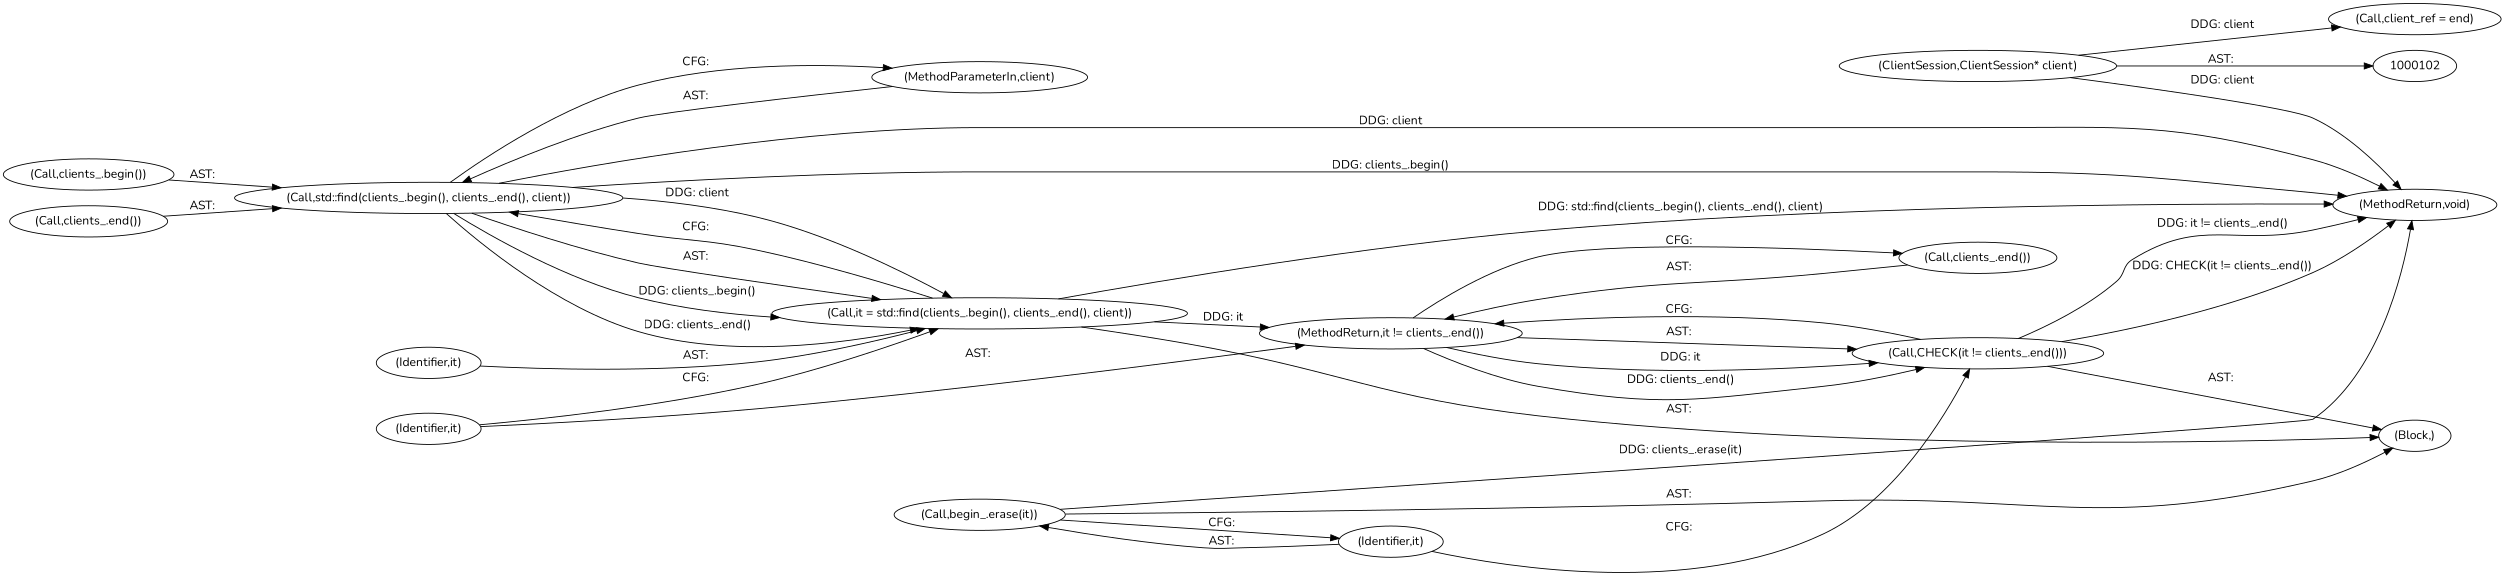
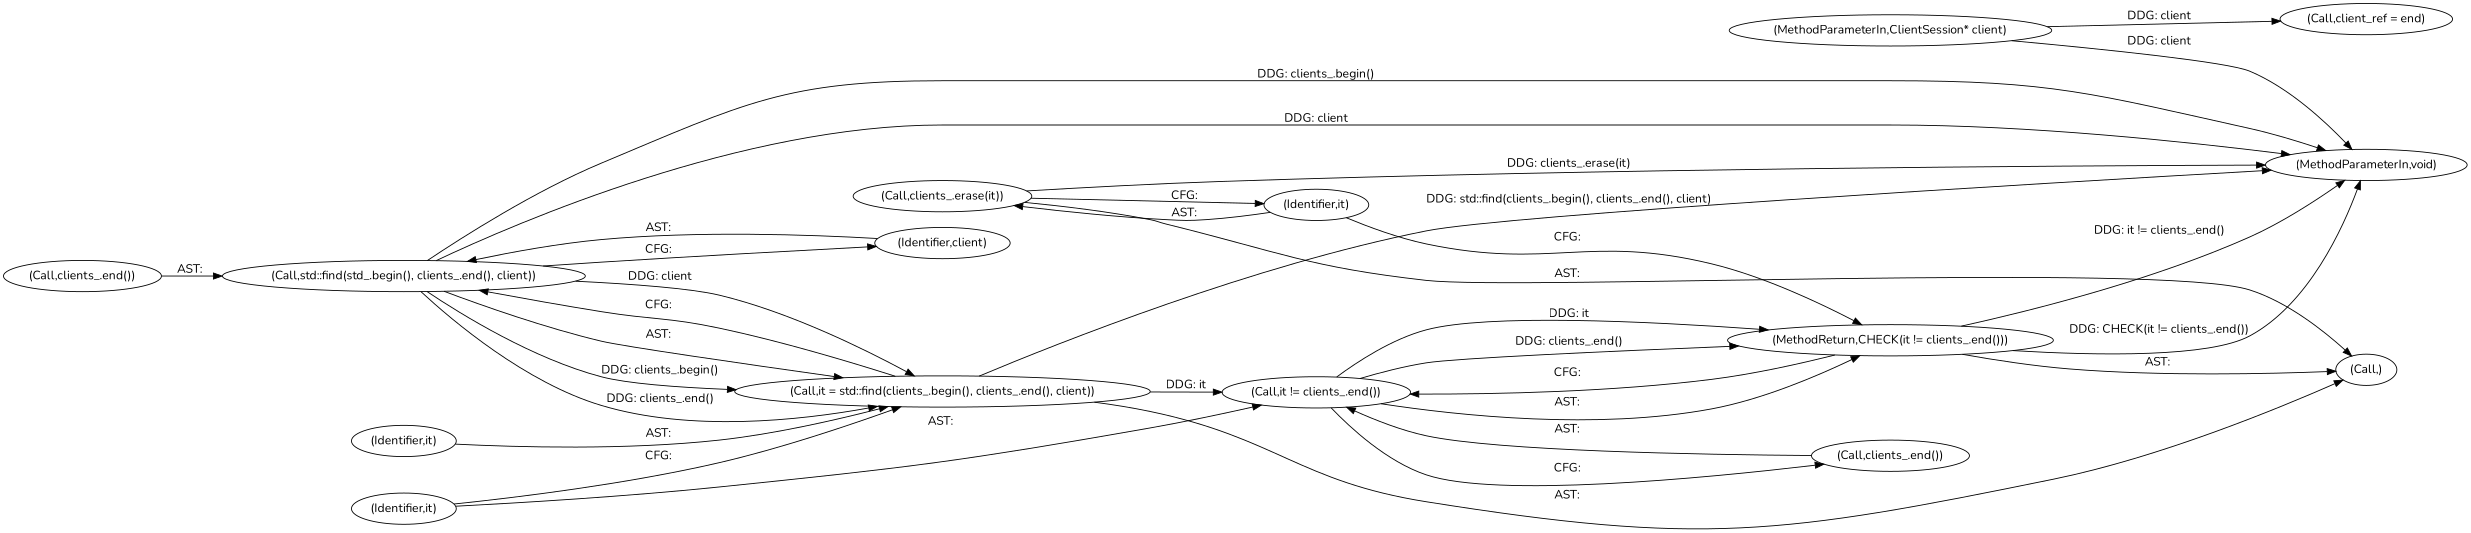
node "(ClientSession,ClientSession* client)": label "(ClientSession,ClientSession* client)" -> "(MethodParameterIn,ClientSession* client)"
node "1000102": removed
node "(MethodParameterIn,client)": label "(MethodParameterIn,client)" -> "(Identifier,client)"
node "(Call,clients_.begin())": removed
node "(Call,std::find(clients_.begin(), clients_.end(), client))": label "(Call,std::find(clients_.begin(), clients_.end(), client))" -> "(Call,std::find(std_.begin(), clients_.end(), client))"
node "(MethodReturn,void)": label "(MethodReturn,void)" -> "(MethodParameterIn,void)"
node "(MethodReturn,it != clients_.end())": label "(MethodReturn,it != clients_.end())" -> "(Call,it != clients_.end())"
node "(Call,CHECK(it != clients_.end()))": label "(Call,CHECK(it != clients_.end()))" -> "(MethodReturn,CHECK(it != clients_.end()))"
node "(Block,)": label "(Block,)" -> "(Call,)"
node "(Call,begin_.erase(it))": label "(Call,begin_.erase(it))" -> "(Call,clients_.erase(it))"
